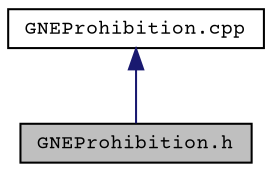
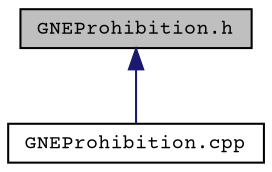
edge "GNEProhibition.h" -> "GNEProhibition.cpp": reversed
